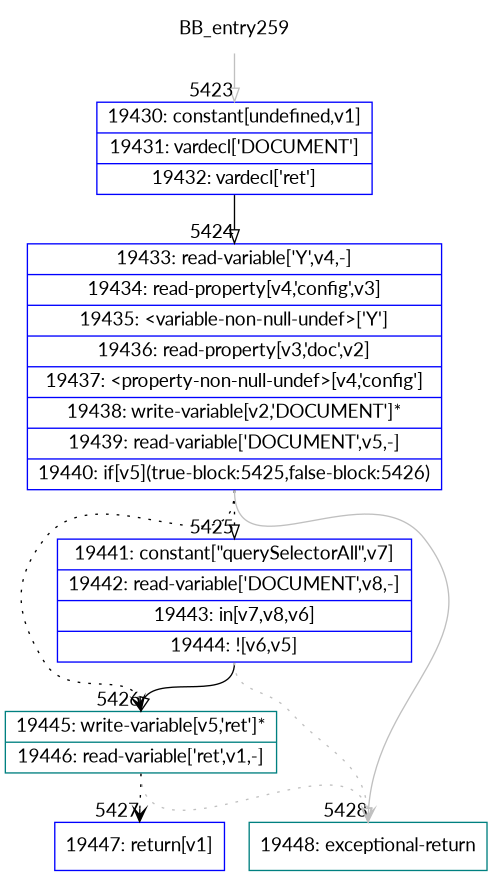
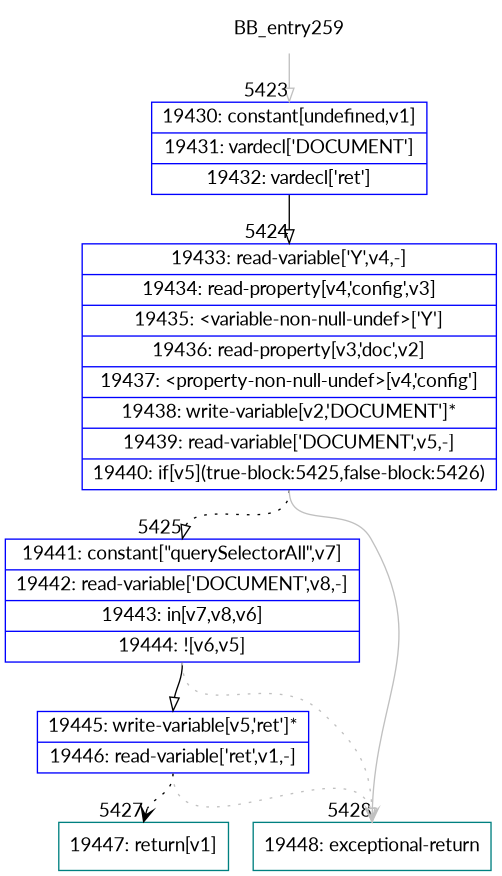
edge "19433: read-variable['Y',v4,-]" -> "19445: write-variable[v5,'ret']*": removed
node "19445: write-variable[v5,'ret']*": color teal -> blue
node "19447: return[v1]": color blue -> teal
